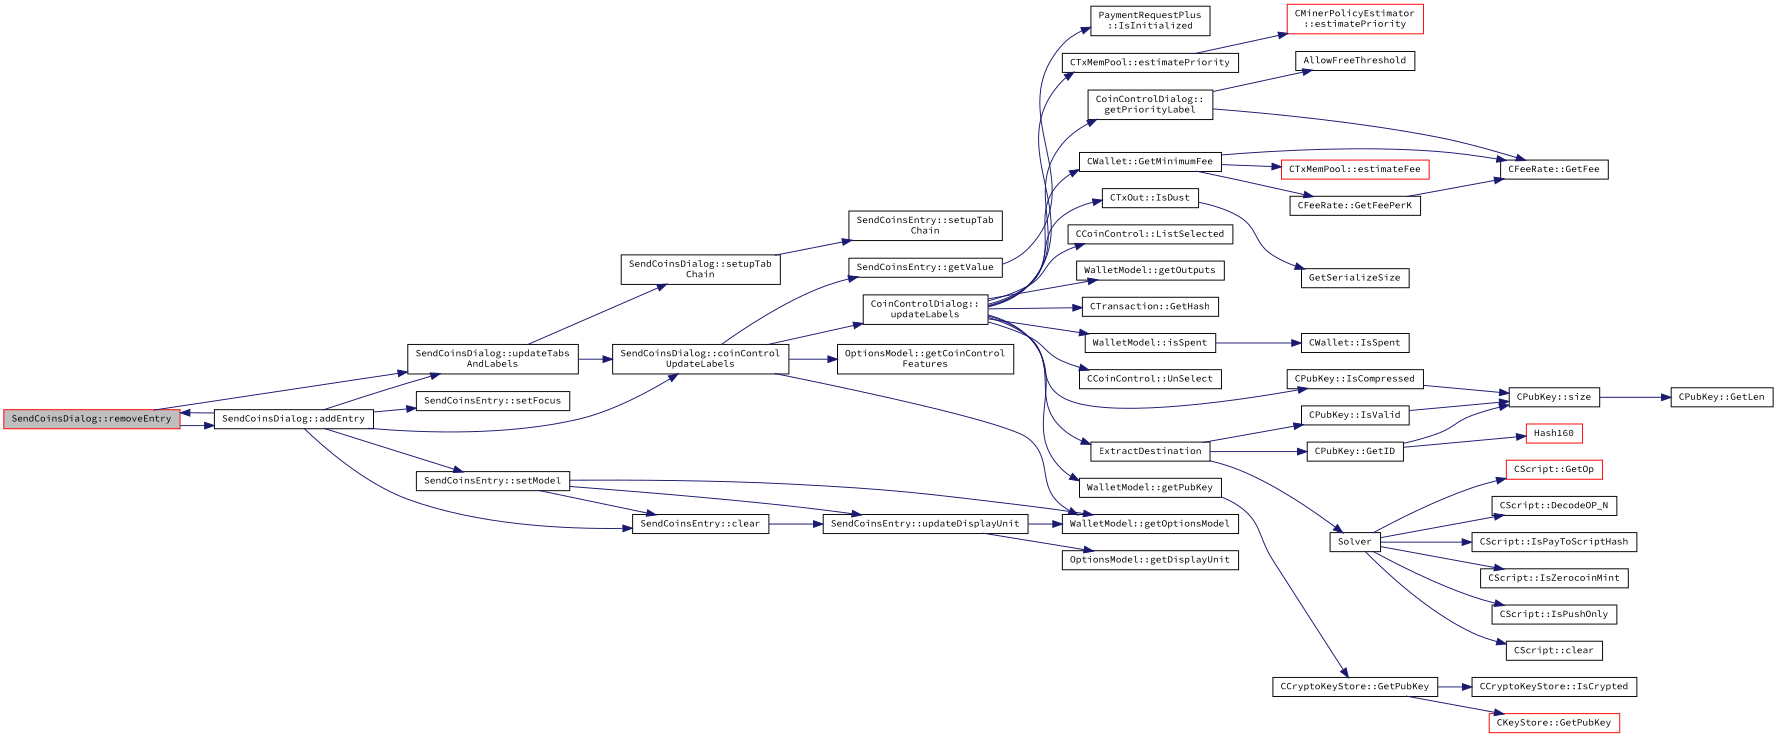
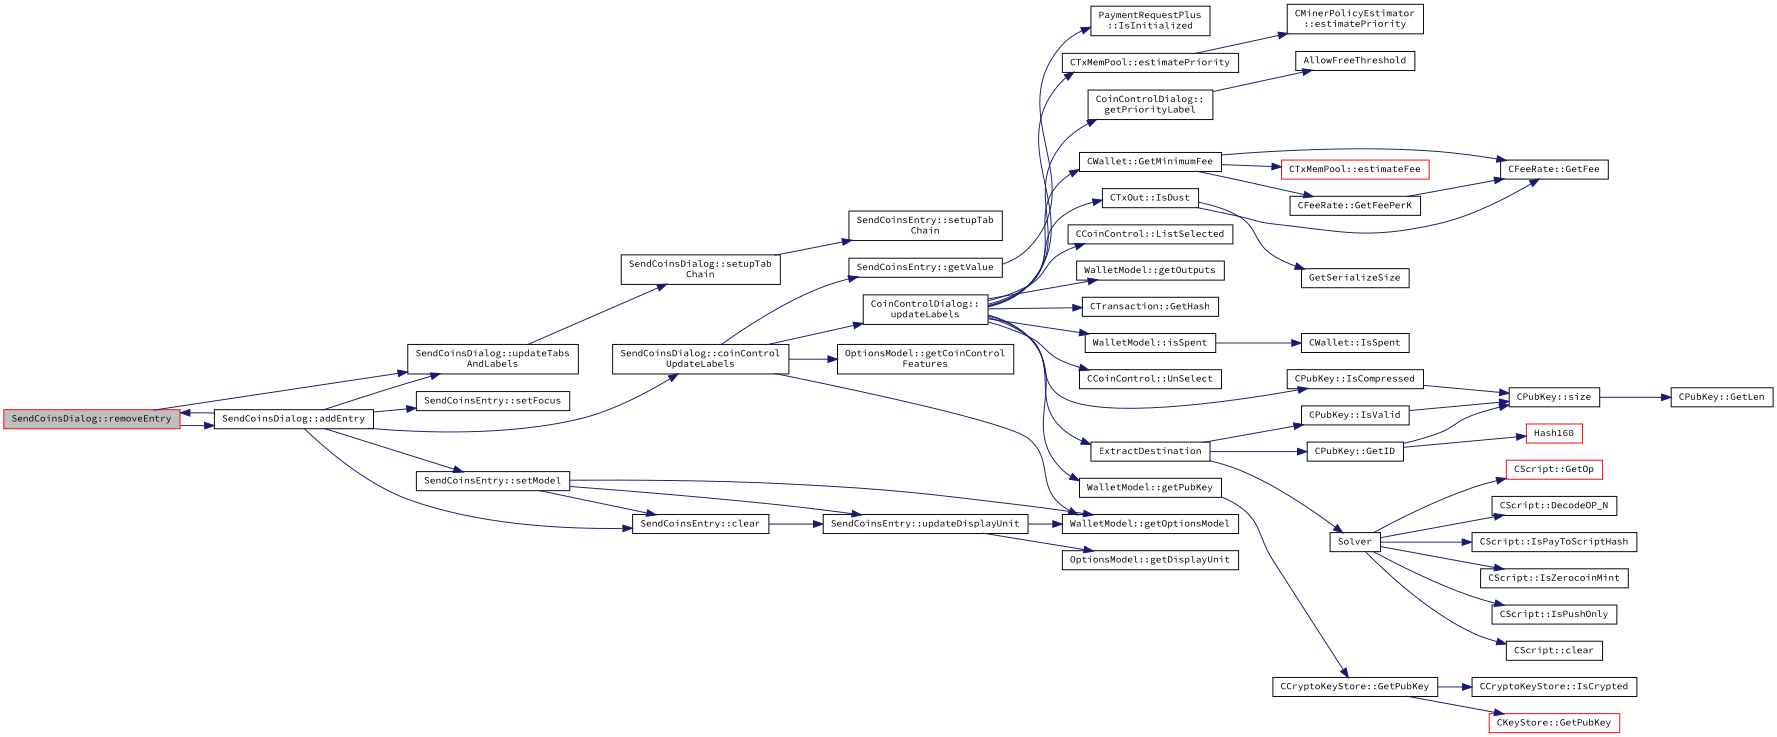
node "CMinerPolicyEstimator ::estimatePriority": color red -> black
edge "CoinControlDialog:: getPriorityLabel" -> "CFeeRate::GetFee": now "CTxOut::IsDust" -> "CFeeRate::GetFee"
edge "SendCoinsDialog::updateTabs AndLabels" -> "SendCoinsDialog::coinControl UpdateLabels": removed
